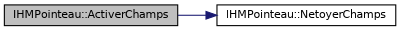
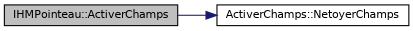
node "IHMPointeau::NetoyerChamps": label "IHMPointeau::NetoyerChamps" -> "ActiverChamps::NetoyerChamps"
